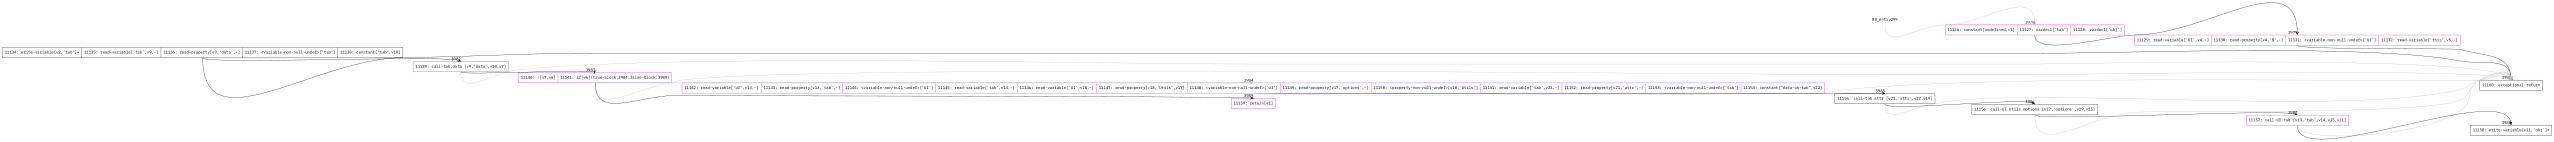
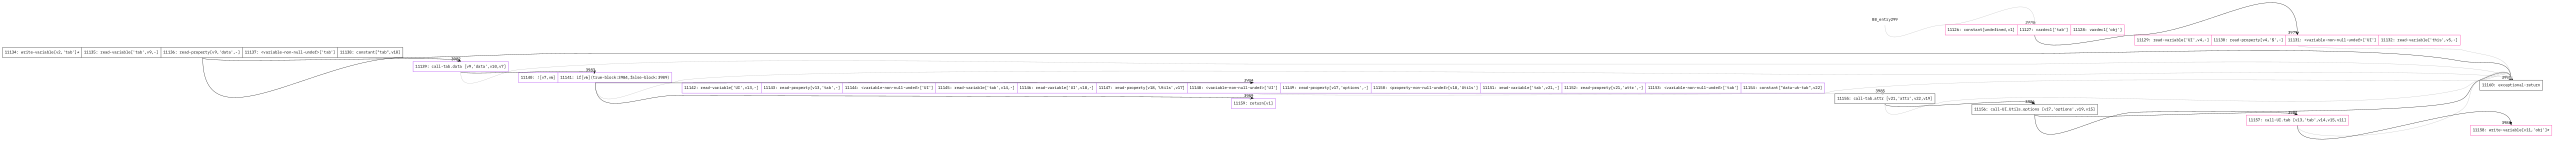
edge "11129: read-variable['UI',v4,-]" -> "11160: exceptional-return": color black -> gray
edge "11140: ![v7,v6]" -> "11142: read-variable['UI',v13,-]": color gray -> black
edge "11142: read-variable['UI',v13,-]" -> "11155: call-tab.attr [v21,'attr',v22,v19]": color black -> gray
edge "11156: call-UI.Utils.options [v17,'options',v19,v15]" -> "11160: exceptional-return": color gray -> black
node "11158: write-variable[v11,'obj']*": color black -> deeppink
